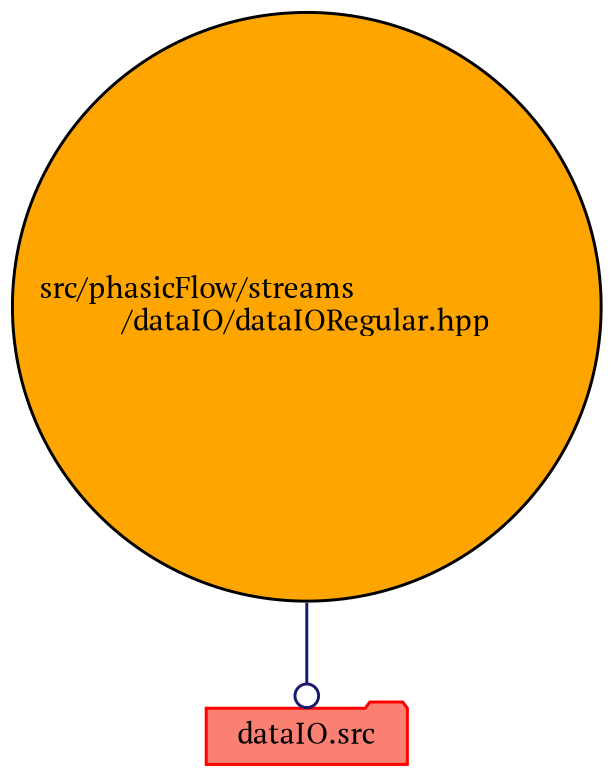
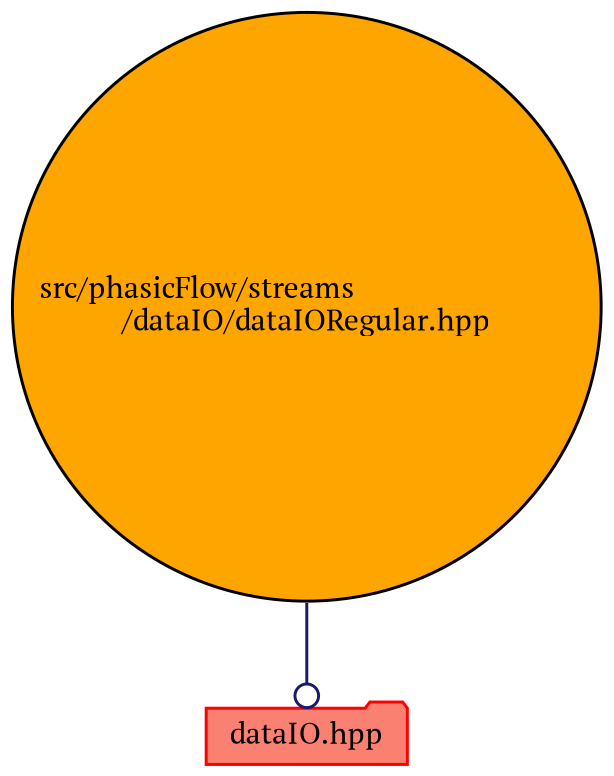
node "dataIO.src": label "dataIO.src" -> "dataIO.hpp"
